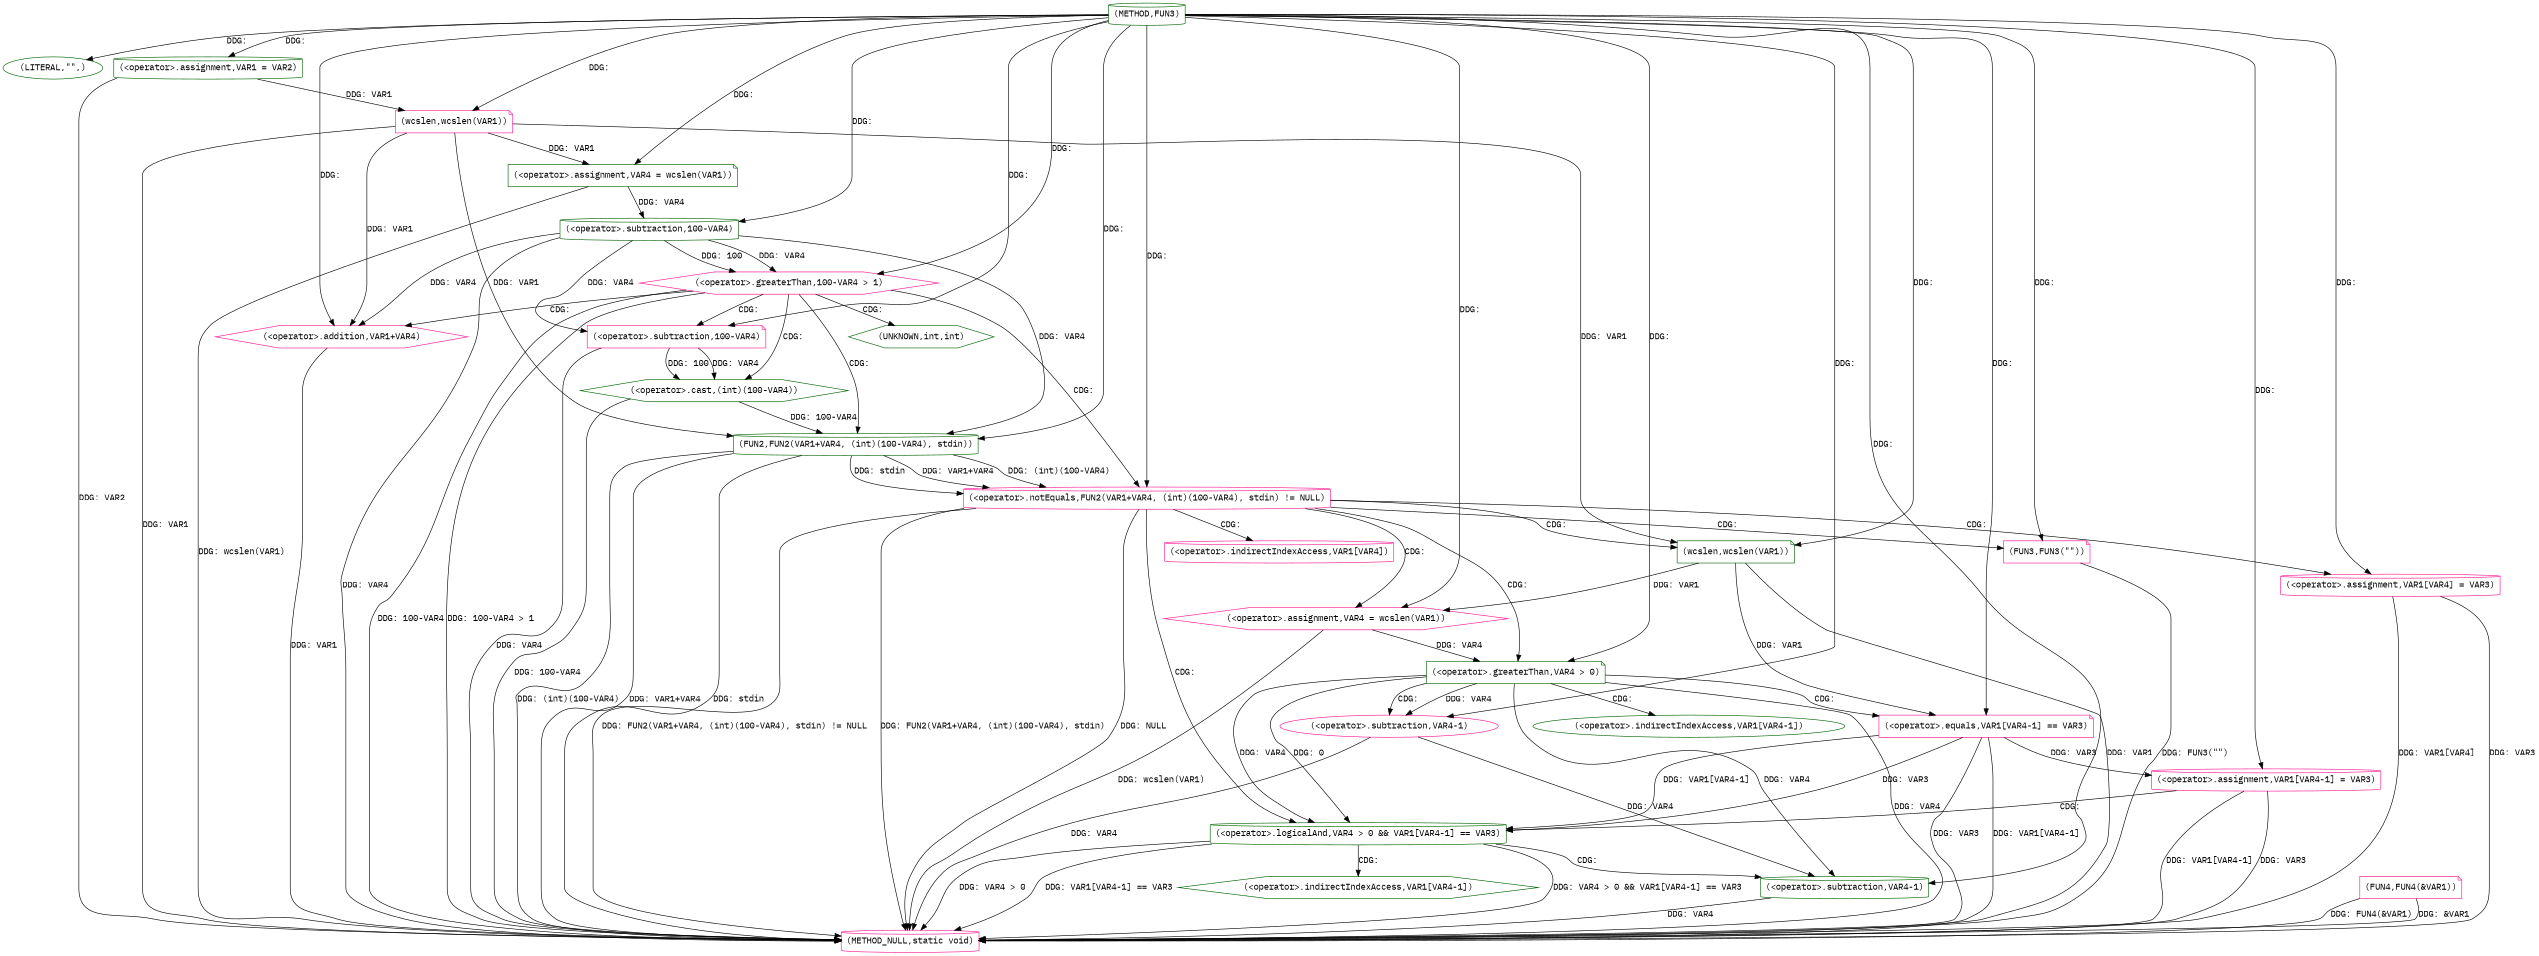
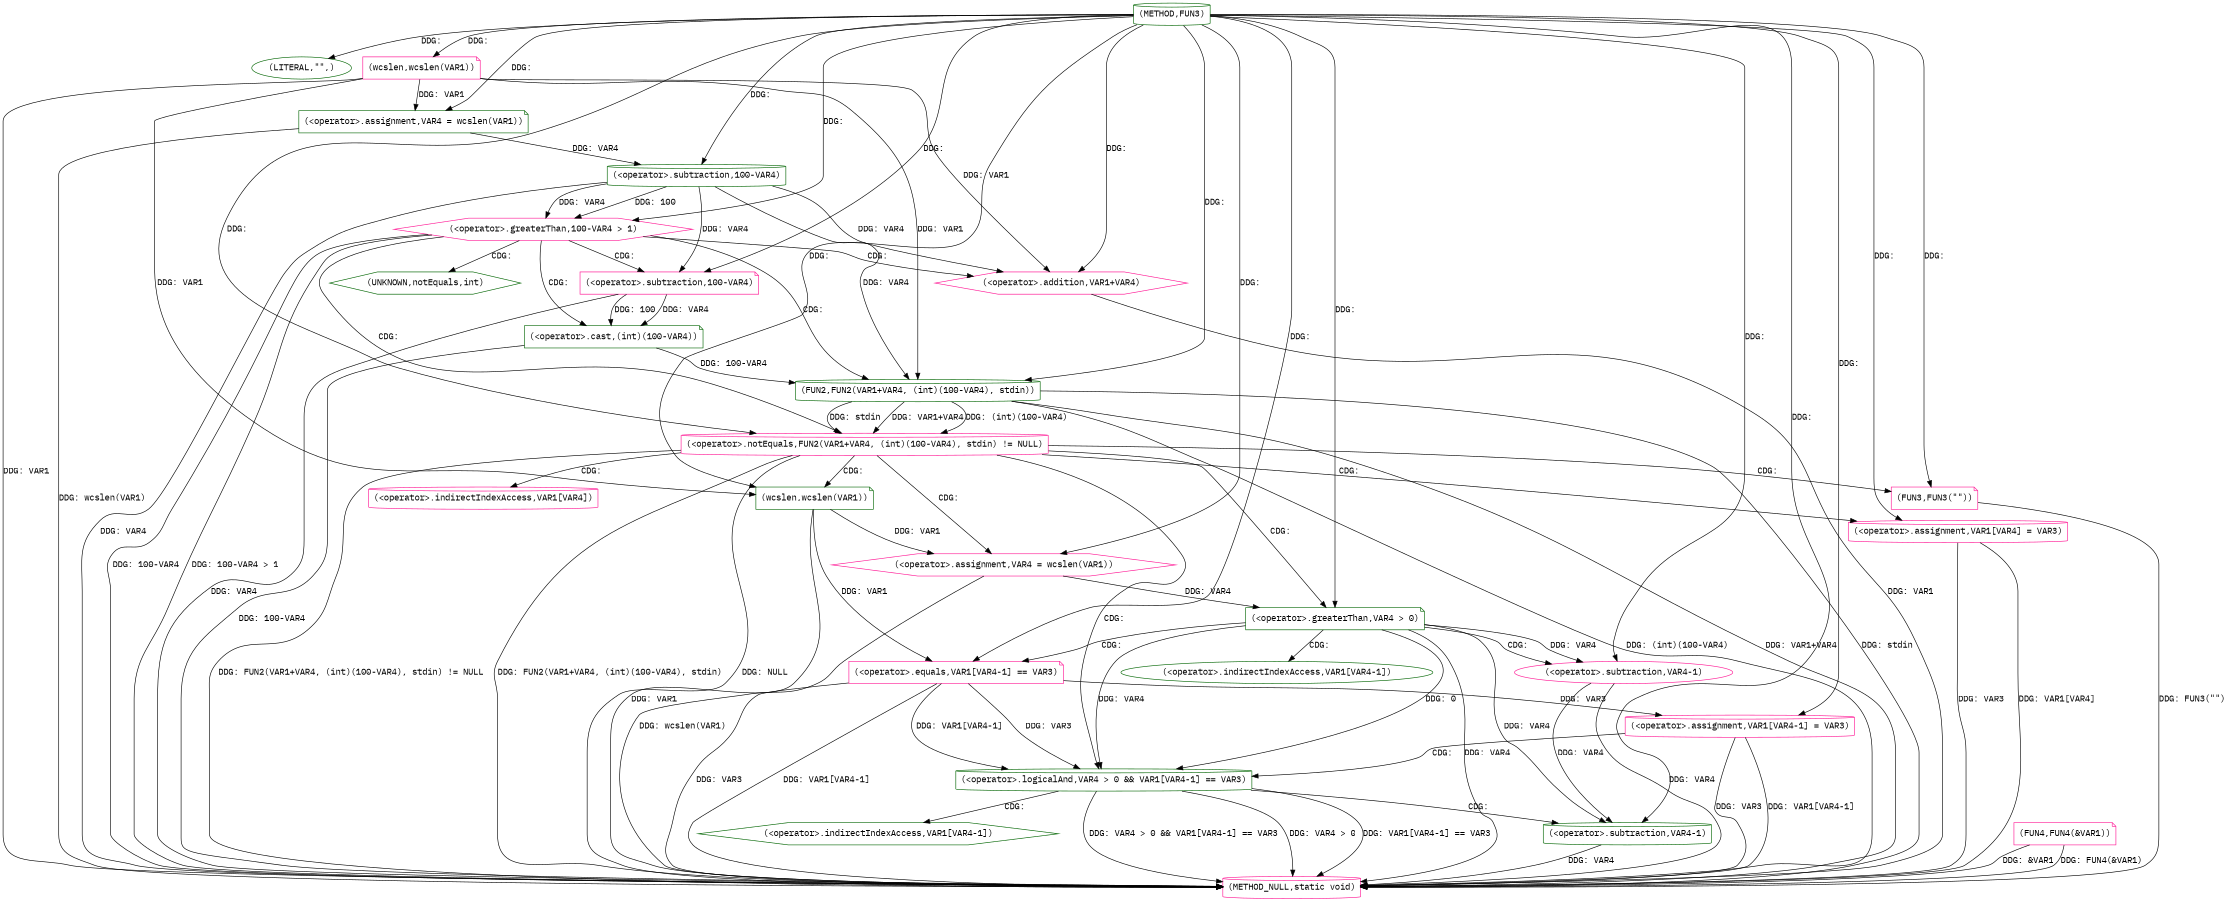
node "(<operator>.assignment,VAR1 = VAR2)": removed
node "(UNKNOWN,int,int)": label "(UNKNOWN,int,int)" -> "(UNKNOWN,notEquals,int)"
node "(<operator>.cast,(int)(100-VAR4))": shape hexagon -> note
